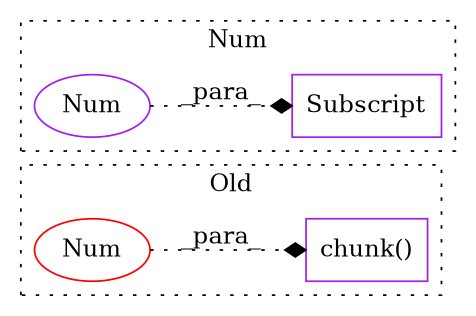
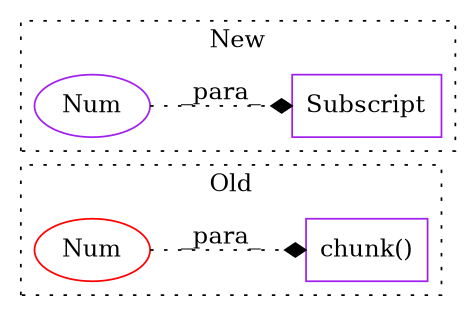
cluster "Num": label "Num" -> "New"
